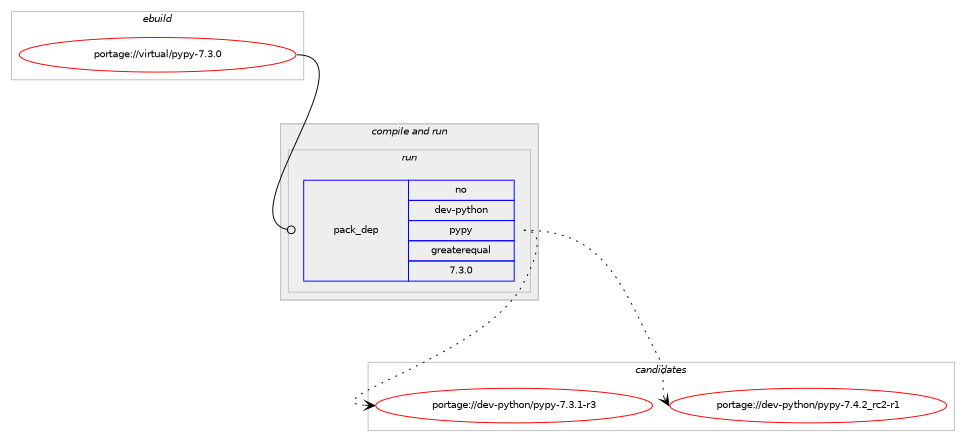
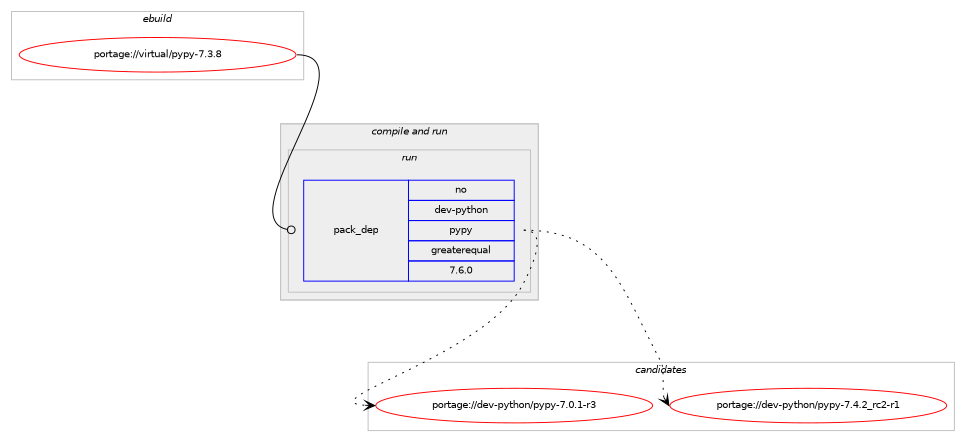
node "portage://virtual/pypy-7.3.0": label "portage://virtual/pypy-7.3.0" -> "portage://virtual/pypy-7.3.8"
node "pack_dep": text "7.3.0" -> "7.6.0"
node "portage://dev-python/pypy-7.3.1-r3": label "portage://dev-python/pypy-7.3.1-r3" -> "portage://dev-python/pypy-7.0.1-r3"
